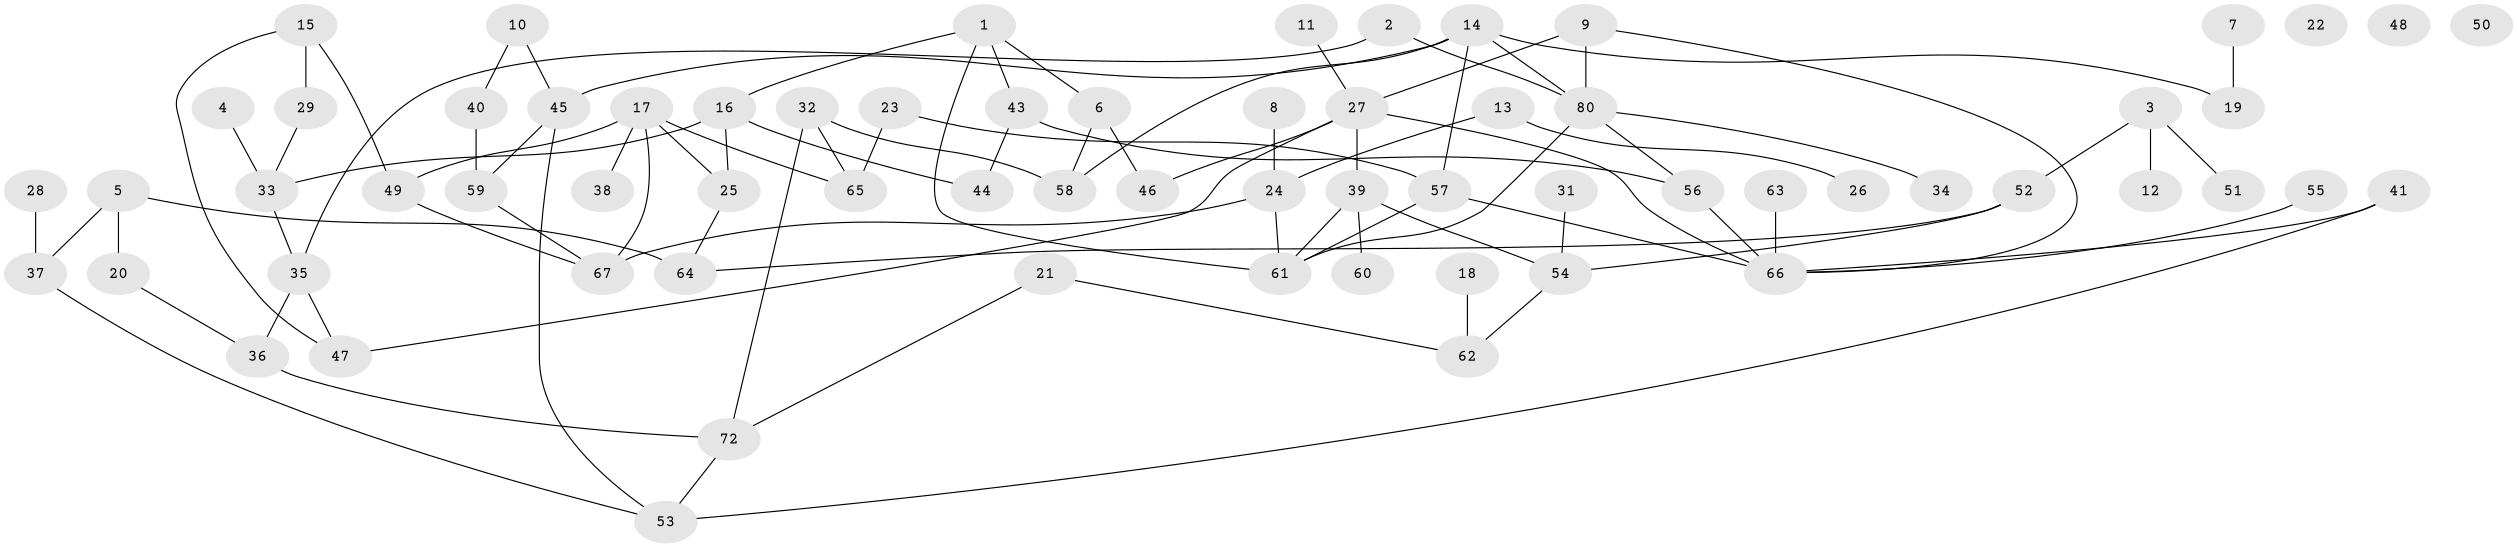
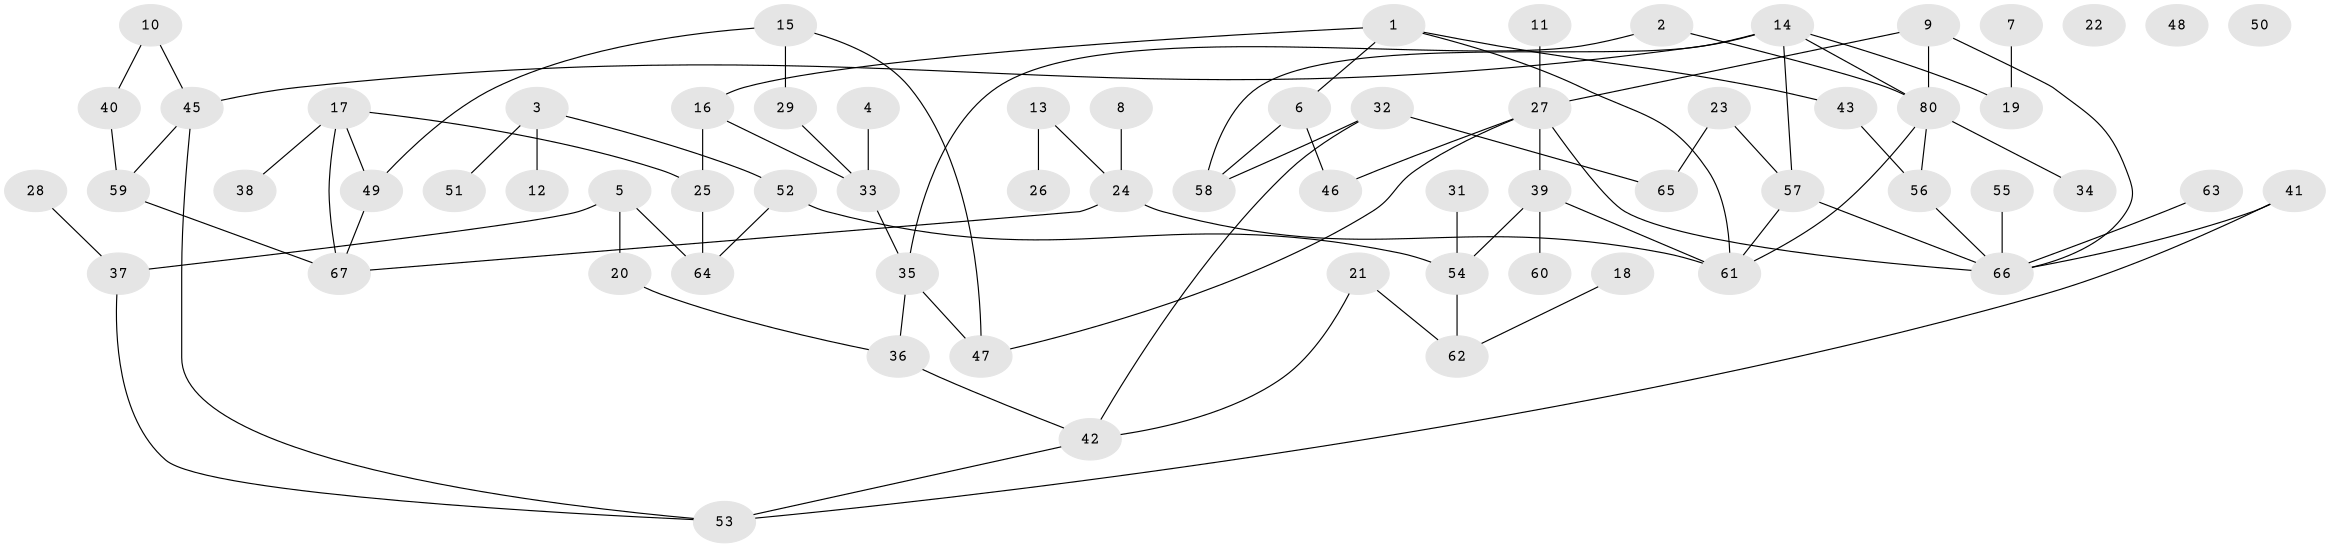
edge "17" -- "65": removed
node "44": removed
node "72": label "72" -> "42"
